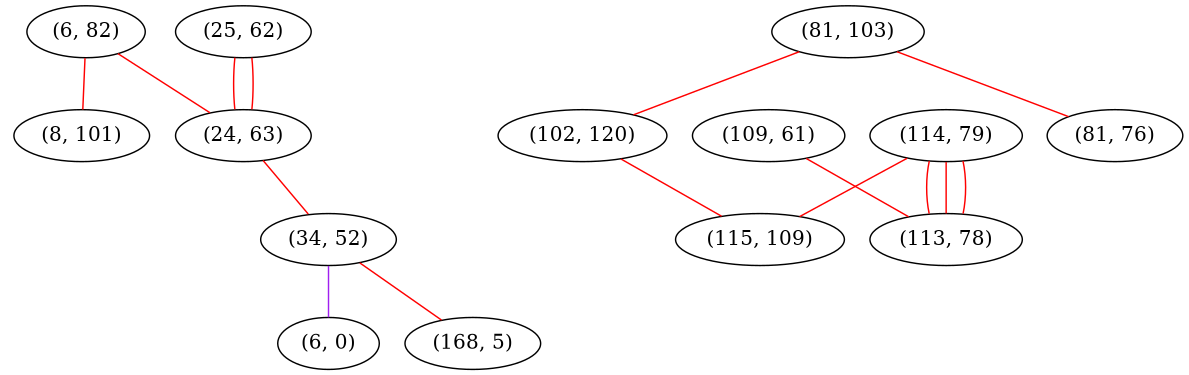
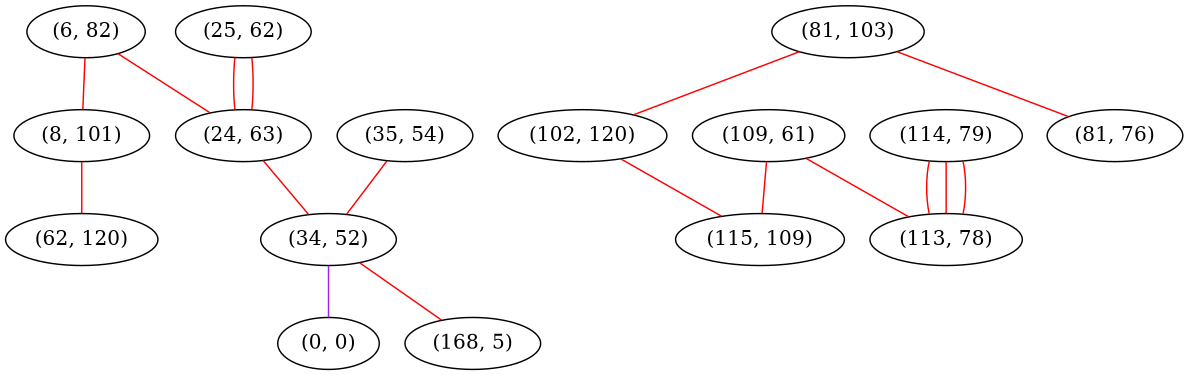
node "(35, 54)": added
edge "(114, 79)" -- "(115, 109)": now "(109, 61)" -- "(115, 109)"
node "(62, 120)": added
node "(6, 0)": label "(6, 0)" -> "(0, 0)"
